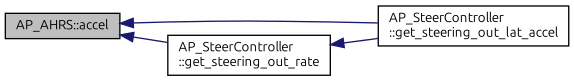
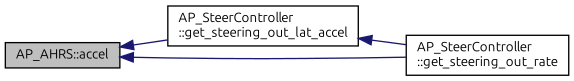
edge "AP_SteerController ::get_steering_out_lat_accel" -> "AP_SteerController ::get_steering_out_rate": reversed
